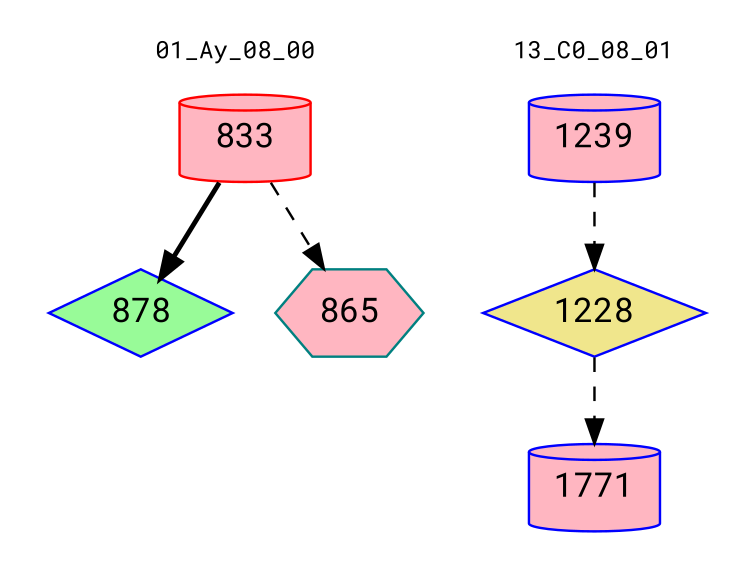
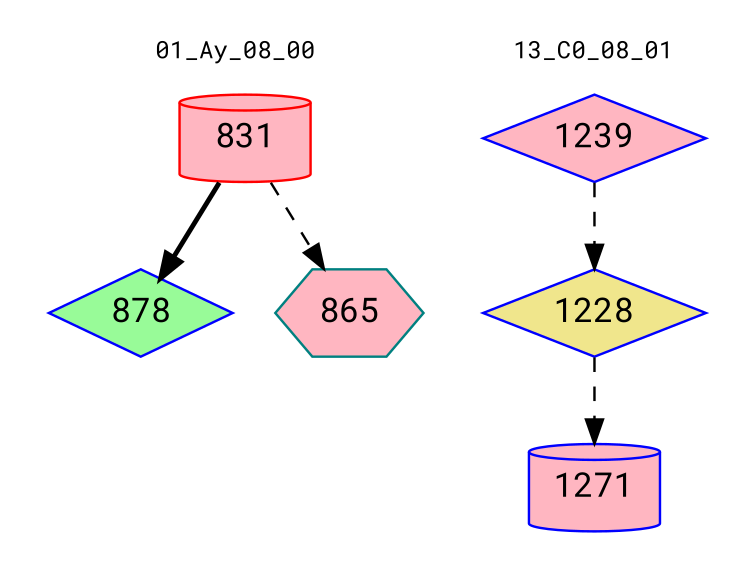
node "833": label "833" -> "831"
node "1239": shape cylinder -> diamond
node "1771": label "1771" -> "1271"
